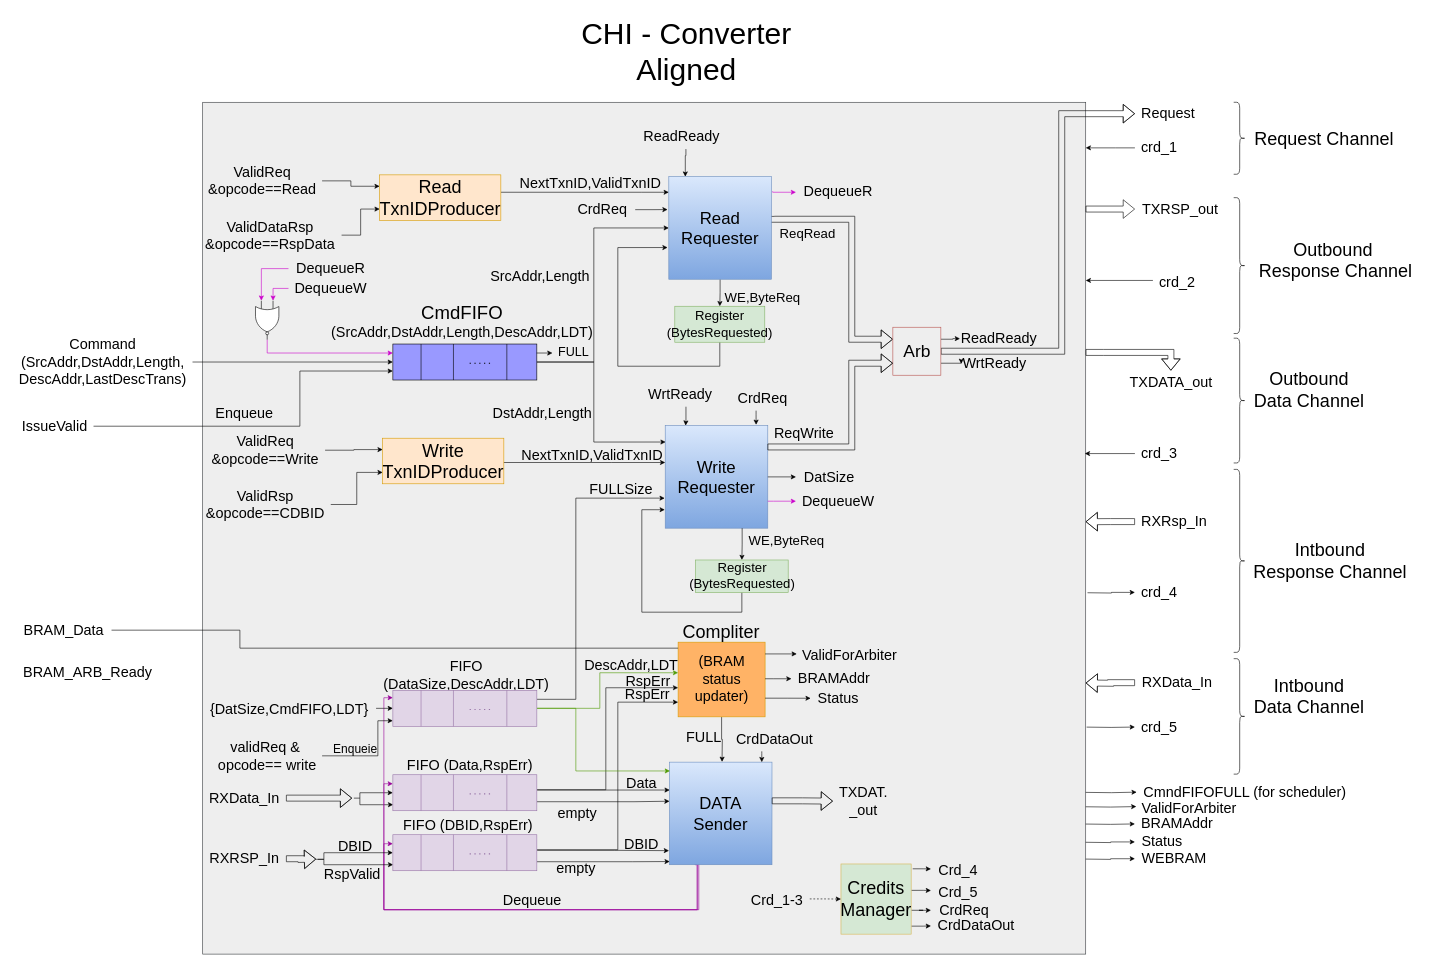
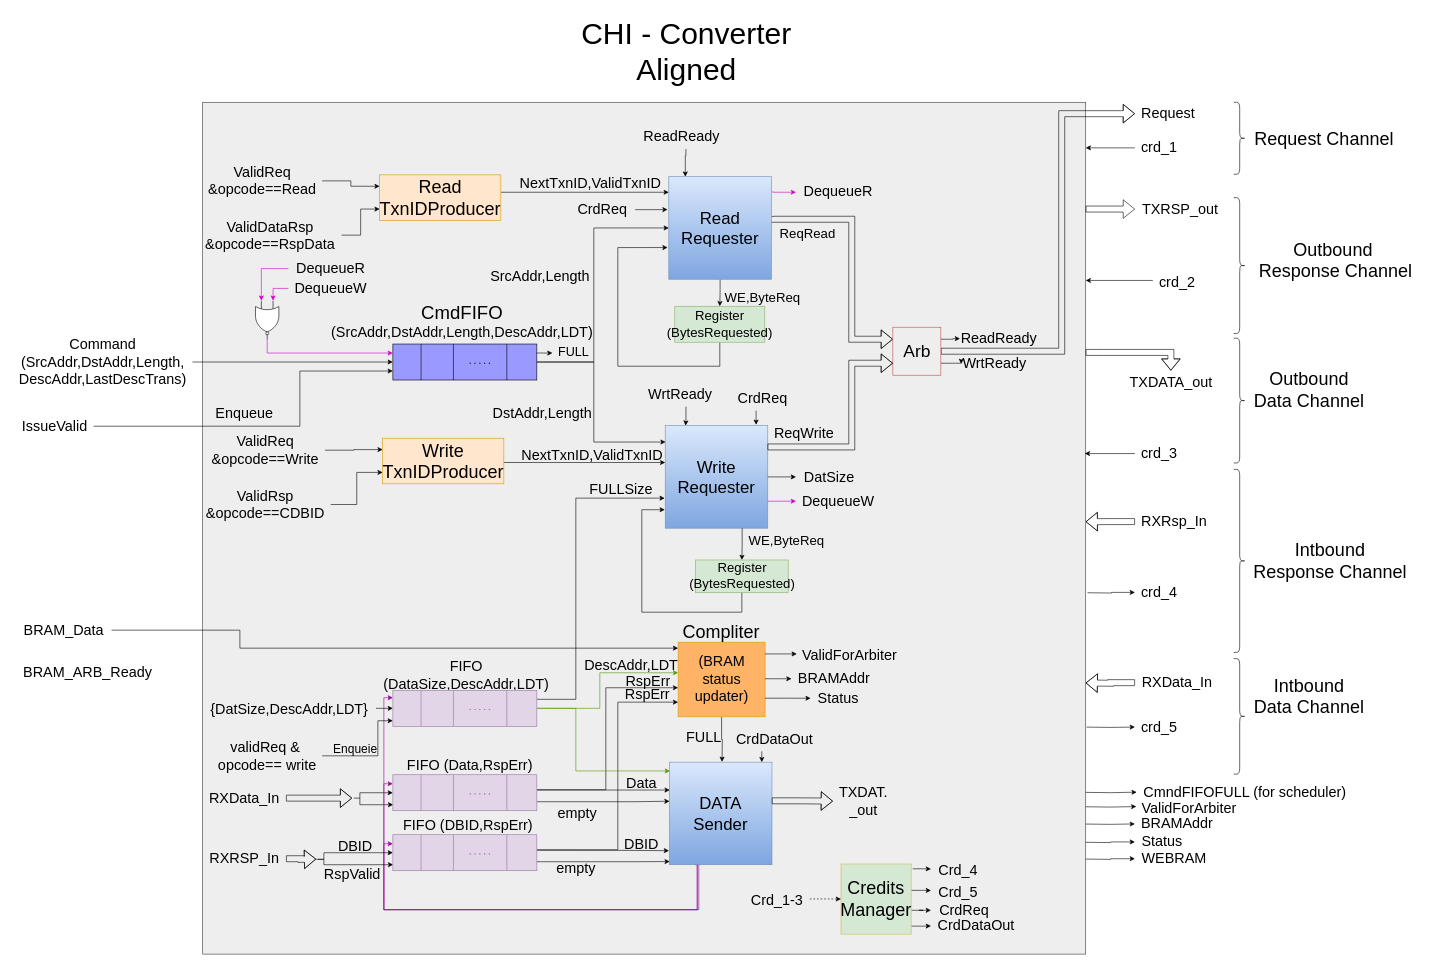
edge "BRAM_Data" -- "(BRAM status updater)": arrowhead none -> classic
node "{DatSize,CmdFIFO,LDT}": label "{DatSize,CmdFIFO,LDT}" -> "{DatSize,DescAddr,LDT}"
node "Dequeue": removed
